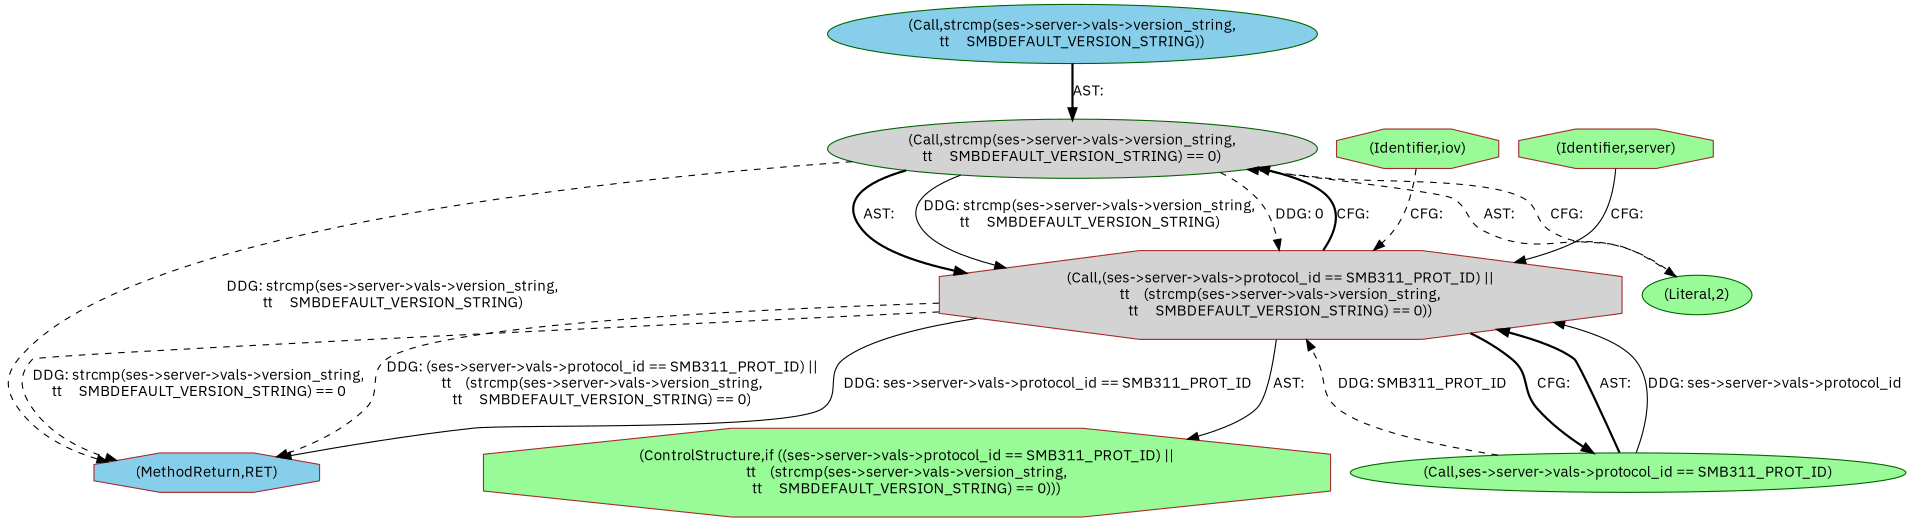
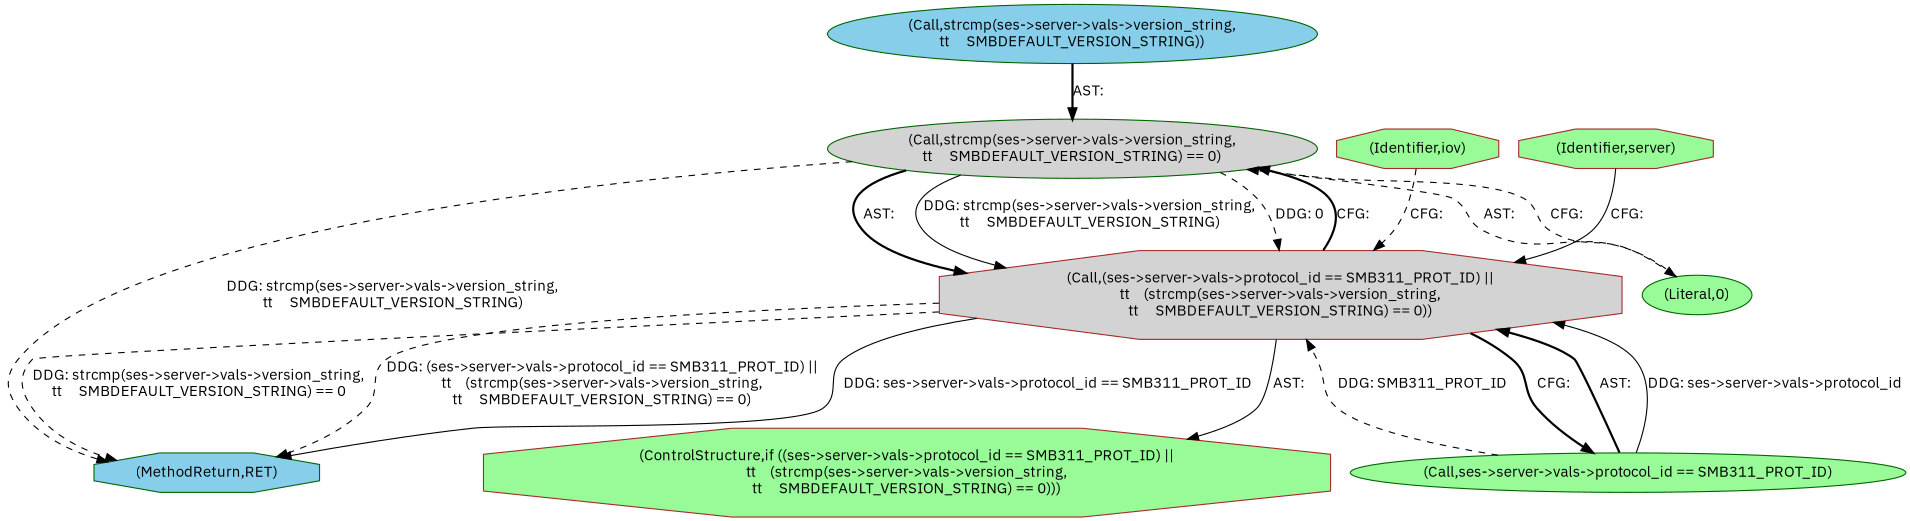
node "(Literal,2)": label "(Literal,2)" -> "(Literal,0)"
node "(MethodReturn,RET)": color brown -> darkgreen
